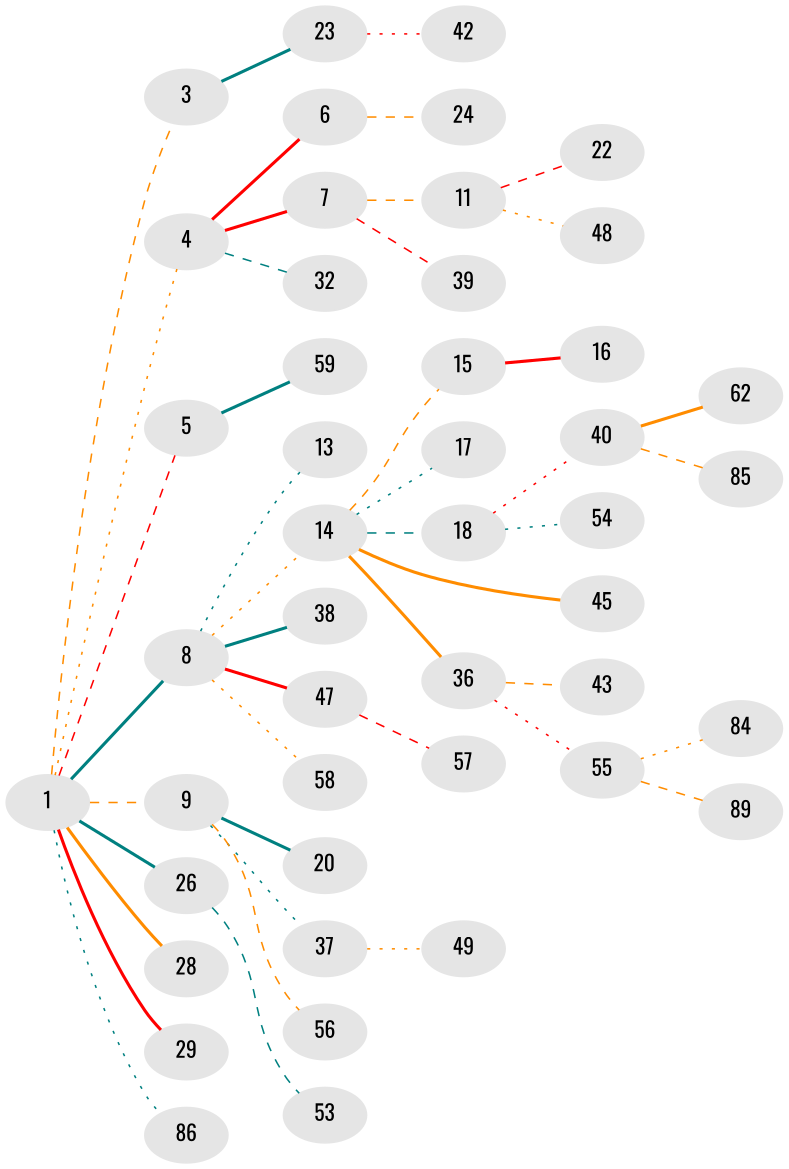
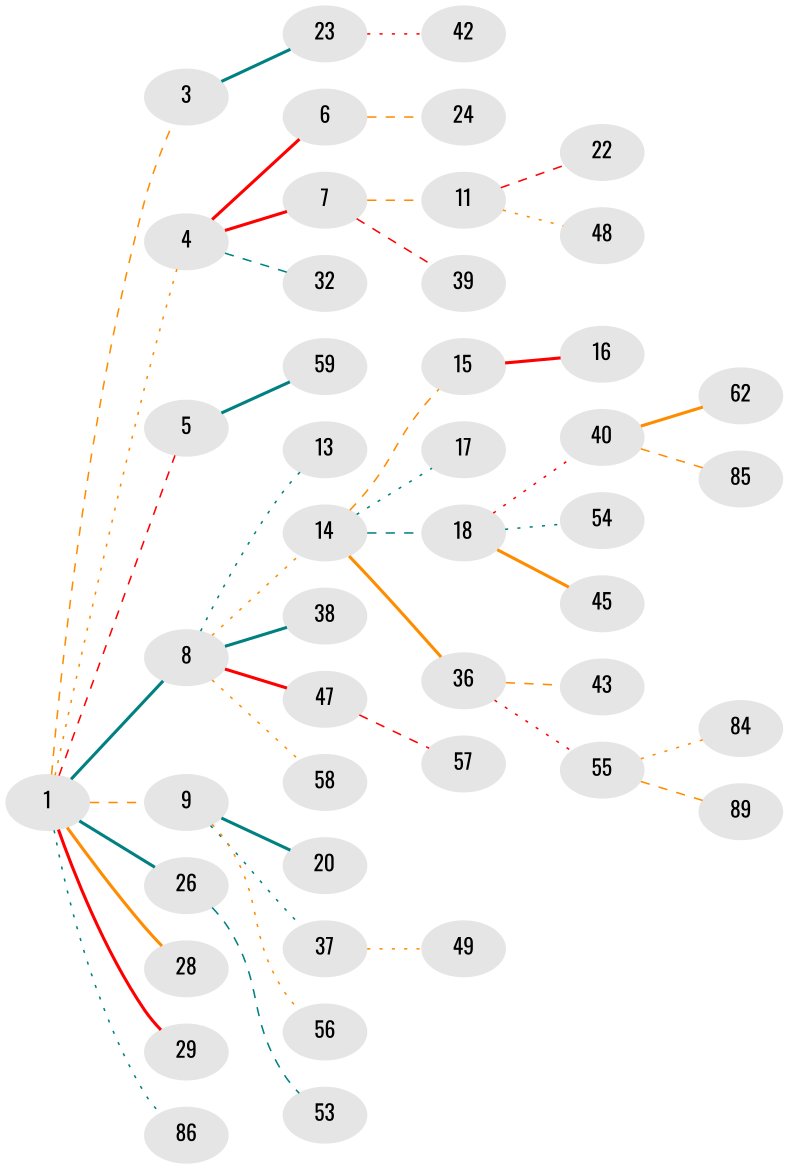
edge "14" -- "45": now "18" -- "45"
edge "9" -- "56": style dashed -> dotted
